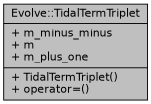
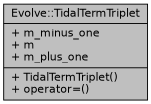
node "Evolve::TidalTermTriplet": text "+ m_minus_minus" -> "+ m_minus_one"
